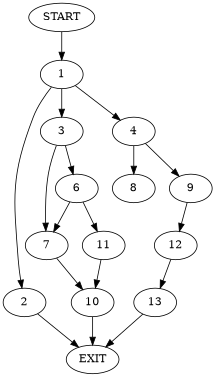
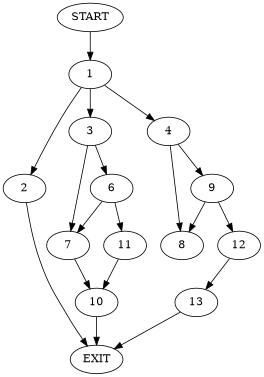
edge "9" -> "8": added
